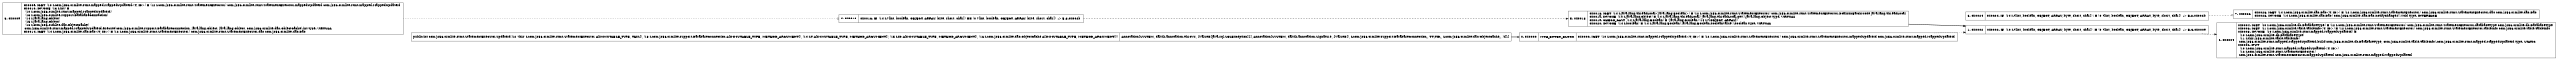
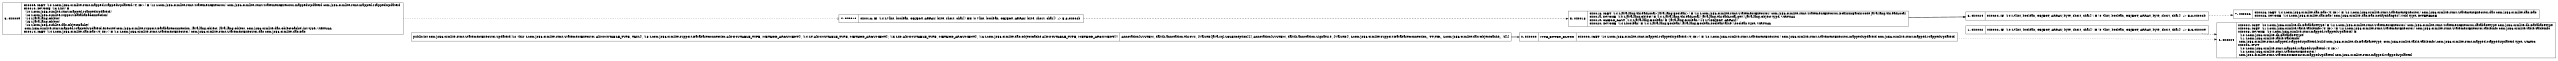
edge "6: 0x0024" -> "7: 0x0026": arrowhead odot -> normal
edge "5: 0x0018" -> "1: 0x0002": now "5: 0x0018" -> "6: 0x0024"
edge "0: 0x0000" -> "1: 0x0002": now "0: 0x0000" -> "2: 0x0004"
node "2: 0x0004": text "(r1 I:this.j256.ormlite.table.TableInfo)" -> "(r1 I:com.j256.ormlite.table.TableInfo)"
